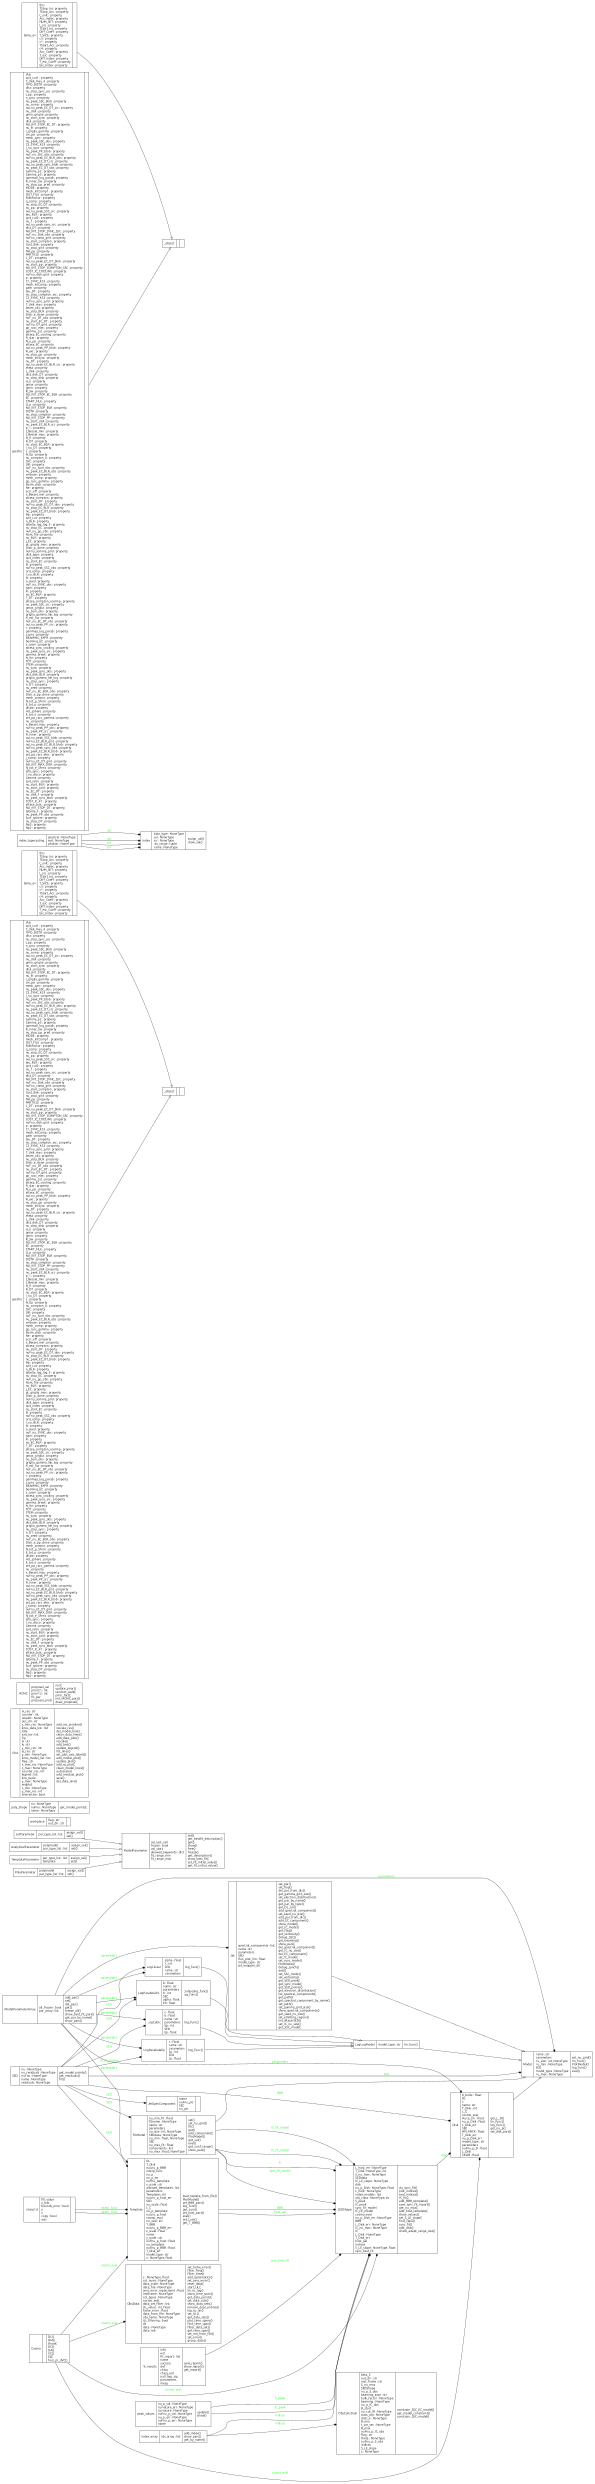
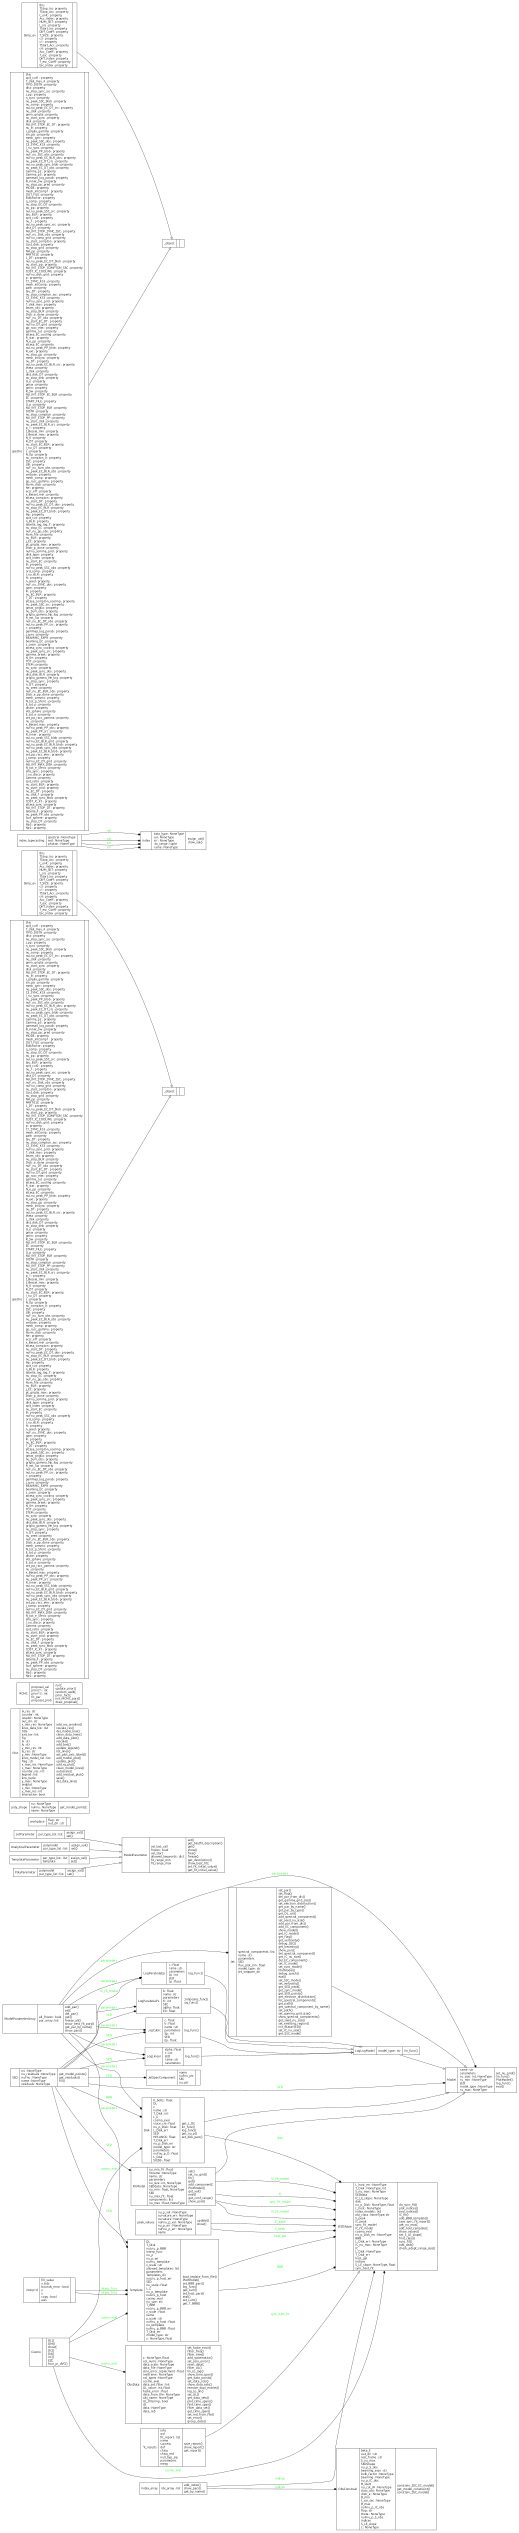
edge "SEDShape" -> "Disk": reversed
node "ObsData": text "start_UL()" -> "filter_UL()"
edge "fit_results" -> "SEDShape": arrowhead diamond -> empty
